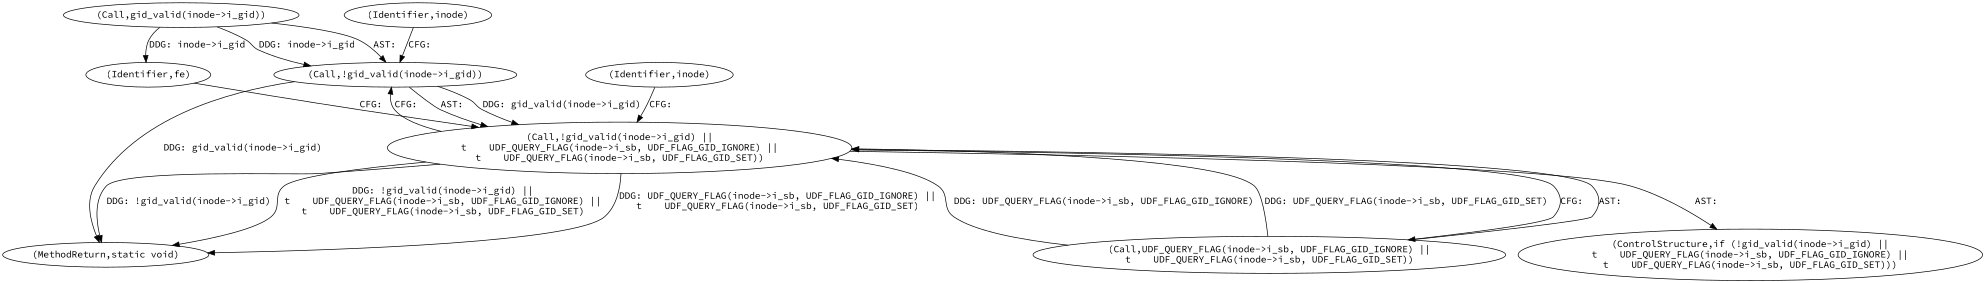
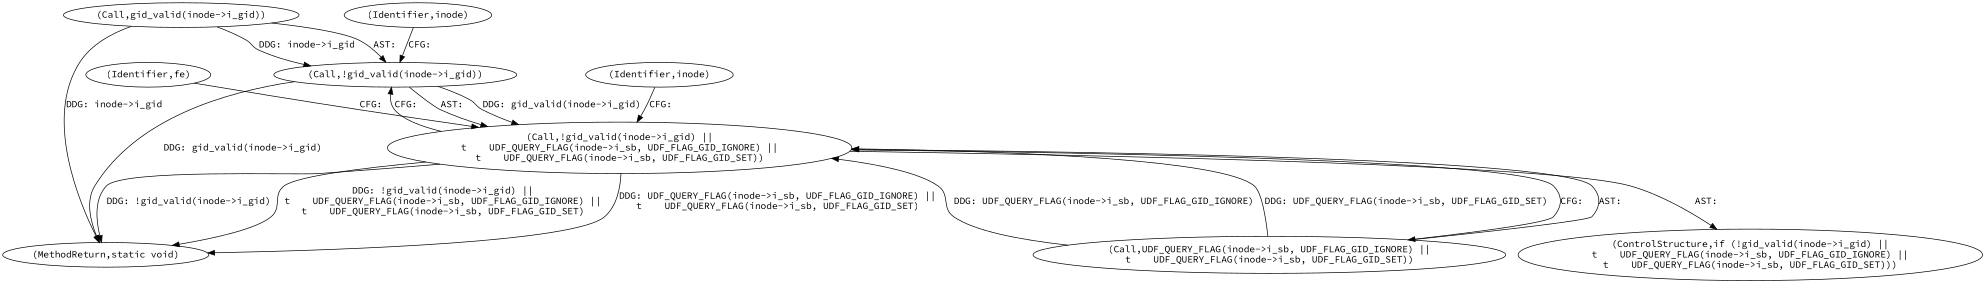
edge "(Call,gid_valid(inode->i_gid))" -> "(Identifier,fe)": now "(Call,gid_valid(inode->i_gid))" -> "(MethodReturn,static void)"
